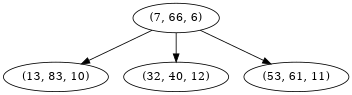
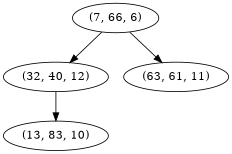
edge "(7, 66, 6)" -> "(13, 83, 10)": now "(32, 40, 12)" -> "(13, 83, 10)"
node "(53, 61, 11)": label "(53, 61, 11)" -> "(63, 61, 11)"
